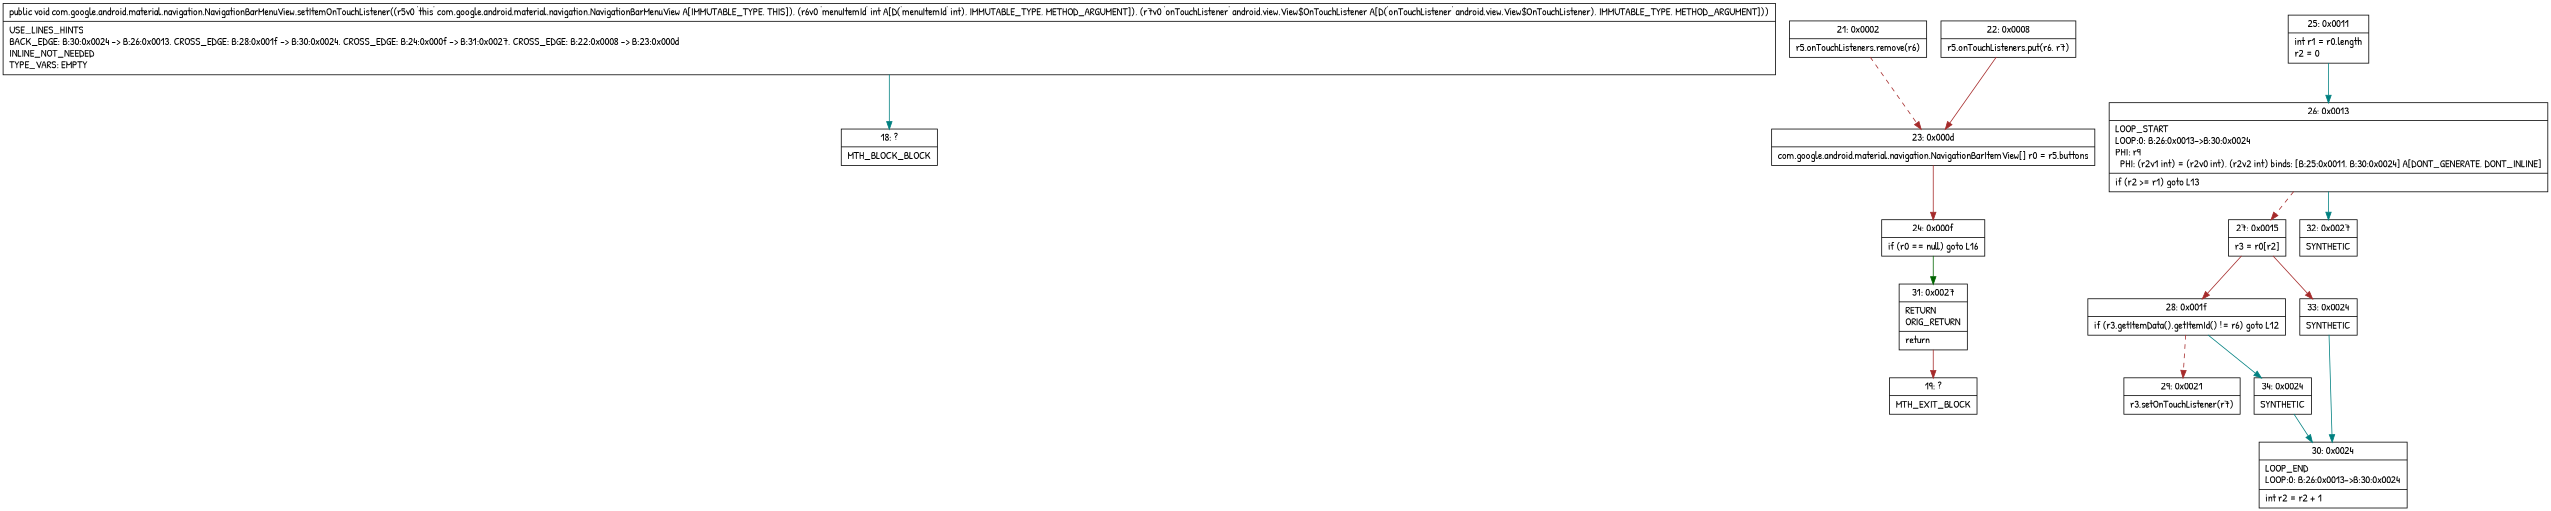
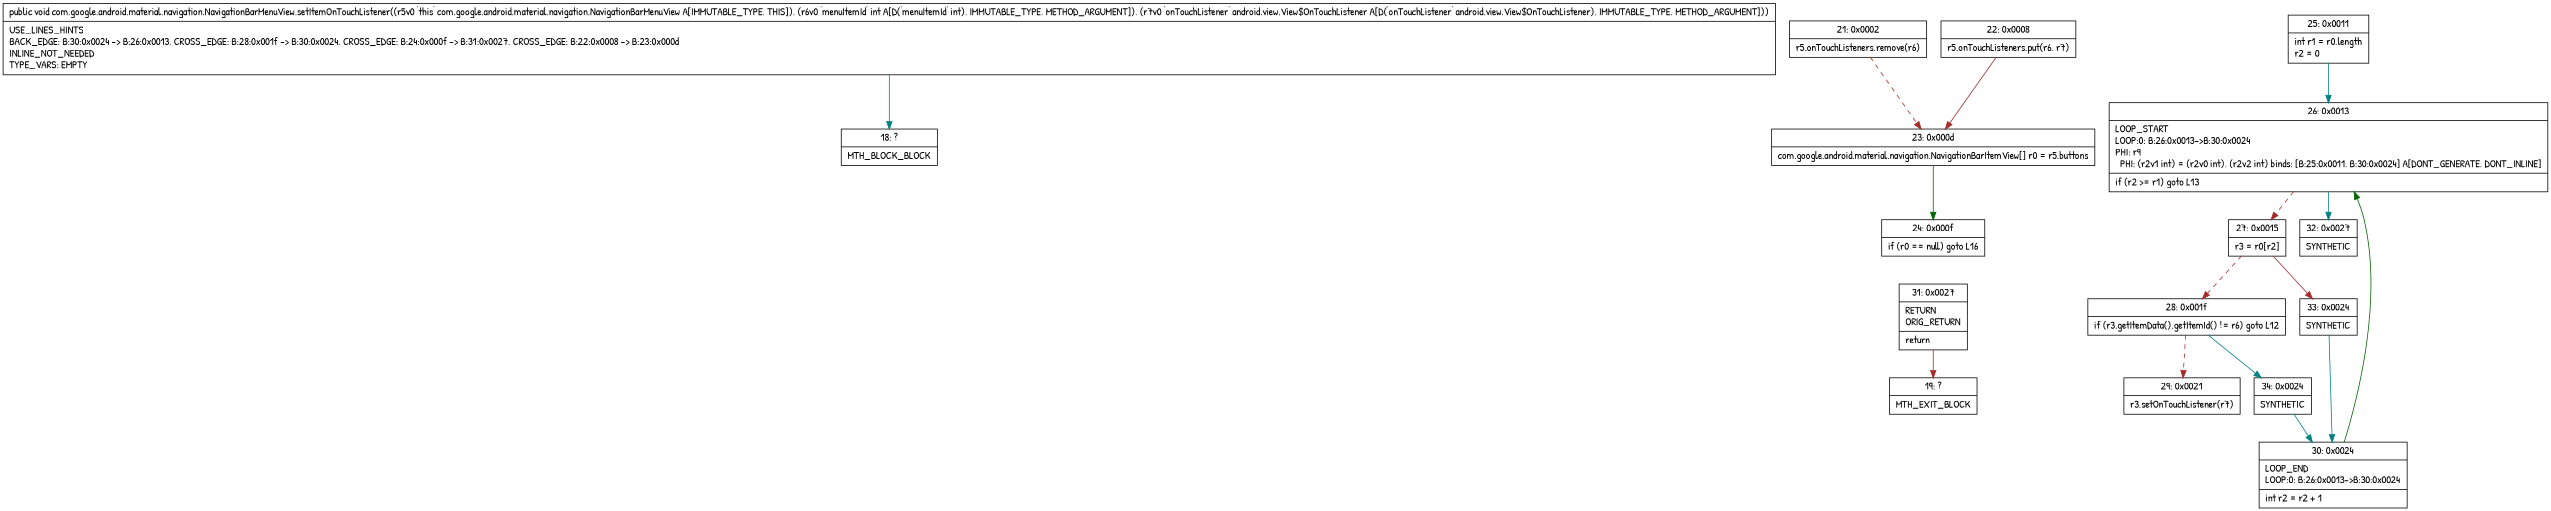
edge "23: 0x000d" -> "24: 0x000f": color brown -> darkgreen
edge "24: 0x000f" -> "31: 0x0027": removed
edge "27: 0x0015" -> "28: 0x001f": style solid -> dashed
edge "30: 0x0024" -> "26: 0x0013": added
